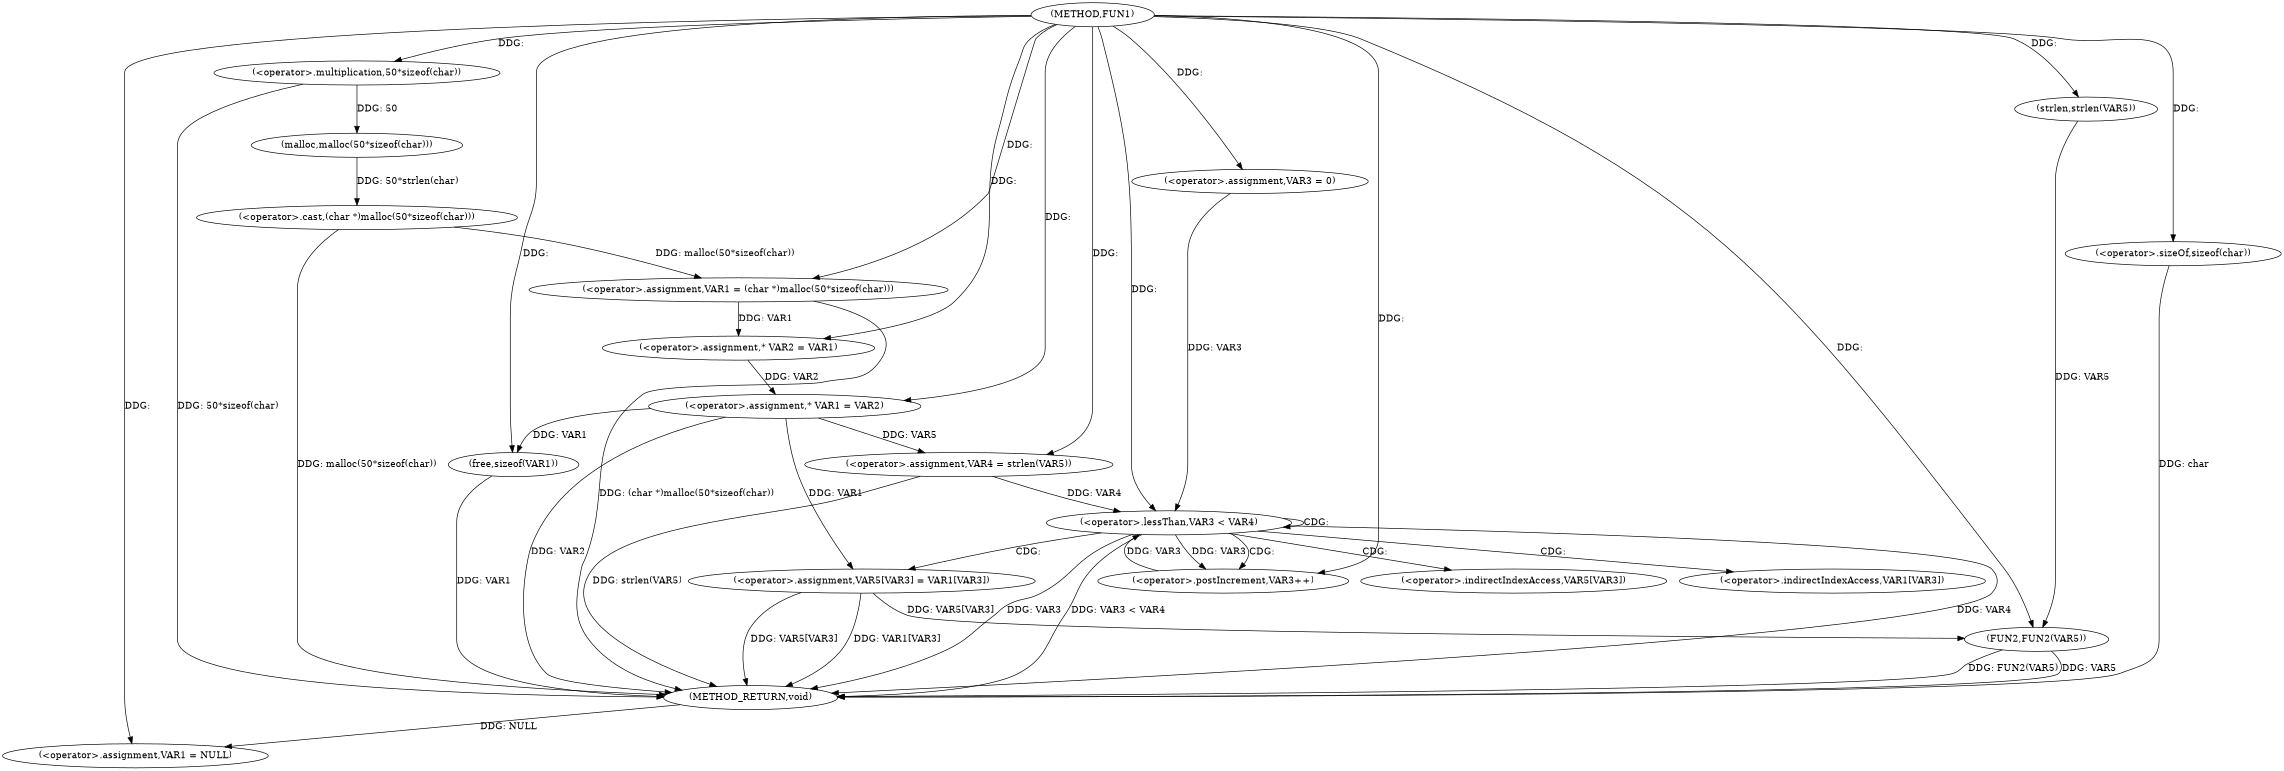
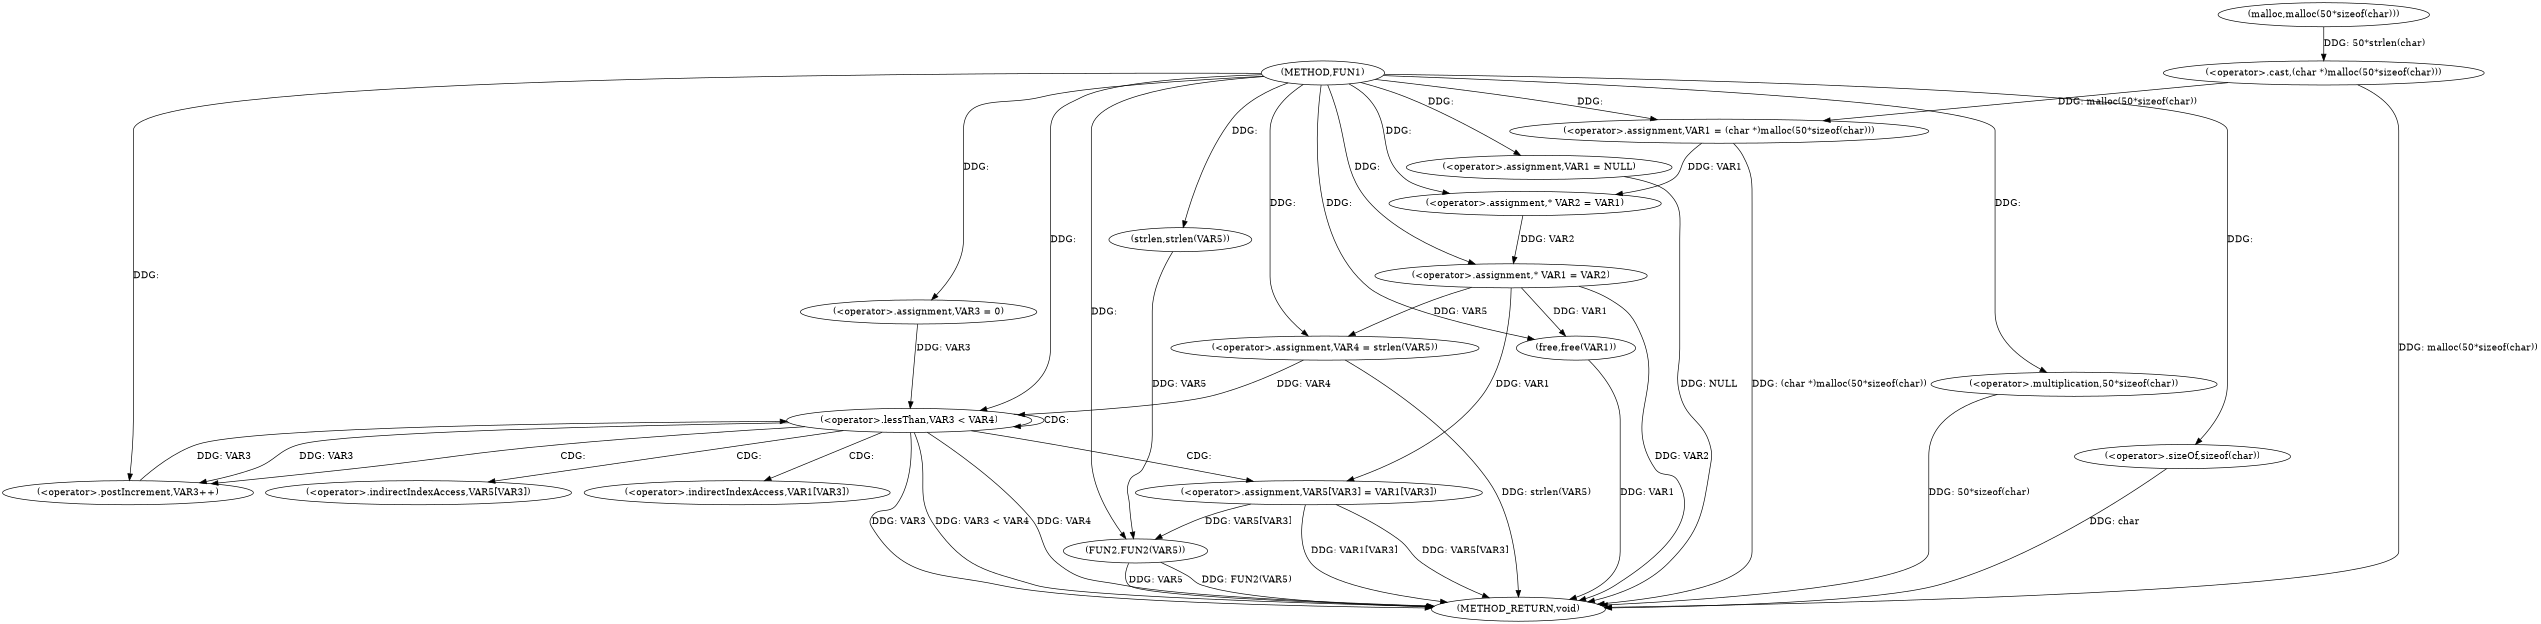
edge "(<operator>.multiplication,50*sizeof(char))" -> "(malloc,malloc(50*sizeof(char)))": removed, label "DDG: 50"
node "(free,sizeof(VAR1))": label "(free,sizeof(VAR1))" -> "(free,free(VAR1))"
edge "(METHOD_RETURN,void)" -> "(<operator>.assignment,VAR1 = NULL)": reversed
